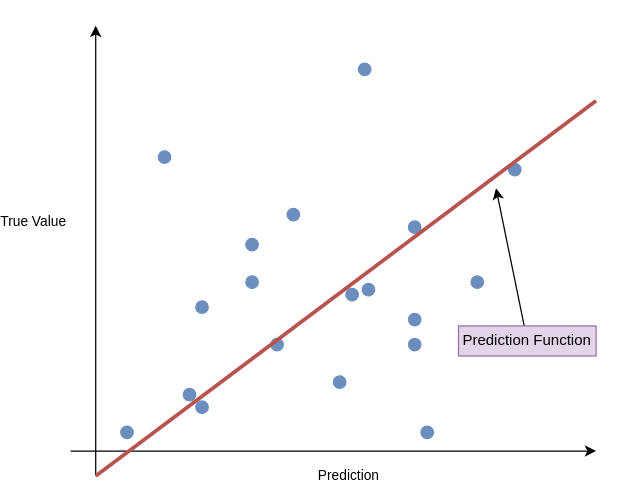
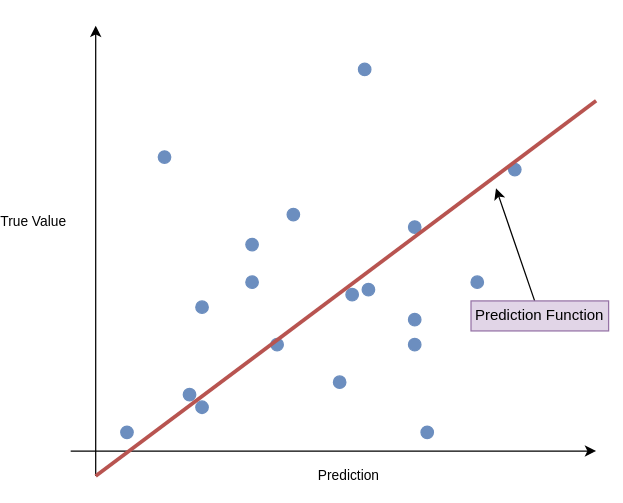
node "Prediction Function": moved (527, 341) -> (539, 316)
